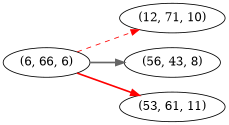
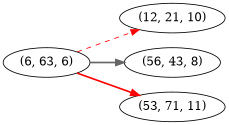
node "(12, 71, 10)": label "(12, 71, 10)" -> "(12, 21, 10)"
node "(6, 66, 6)": label "(6, 66, 6)" -> "(6, 63, 6)"
node "(53, 61, 11)": label "(53, 61, 11)" -> "(53, 71, 11)"
